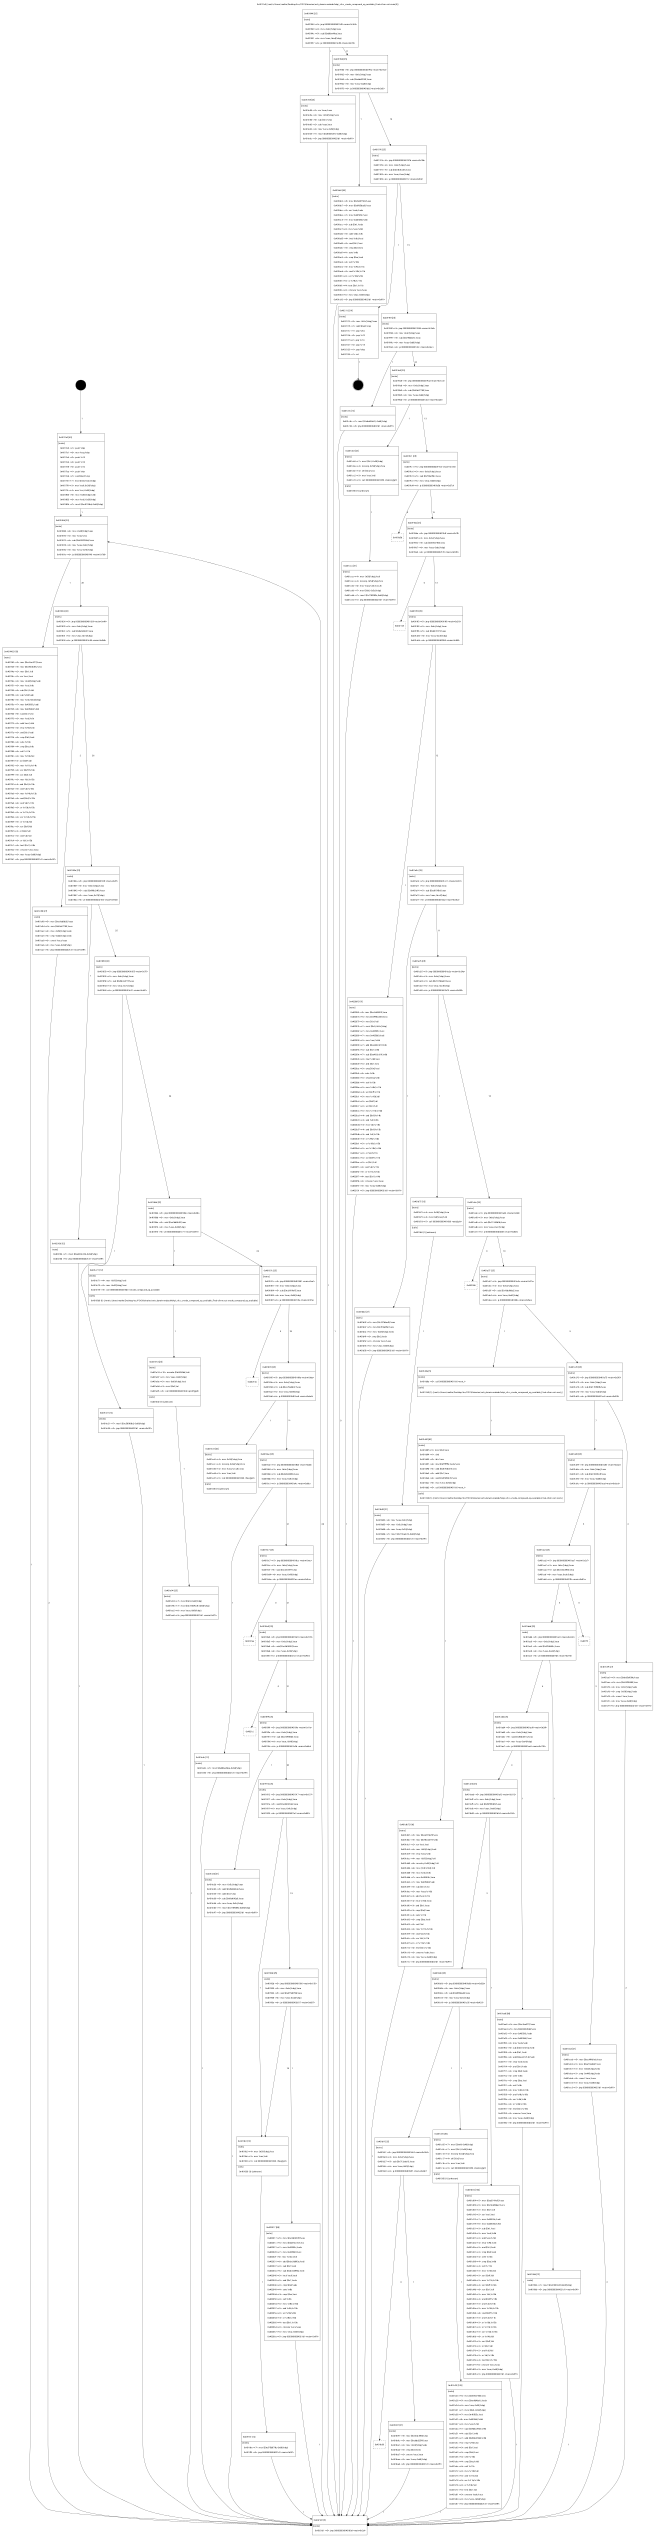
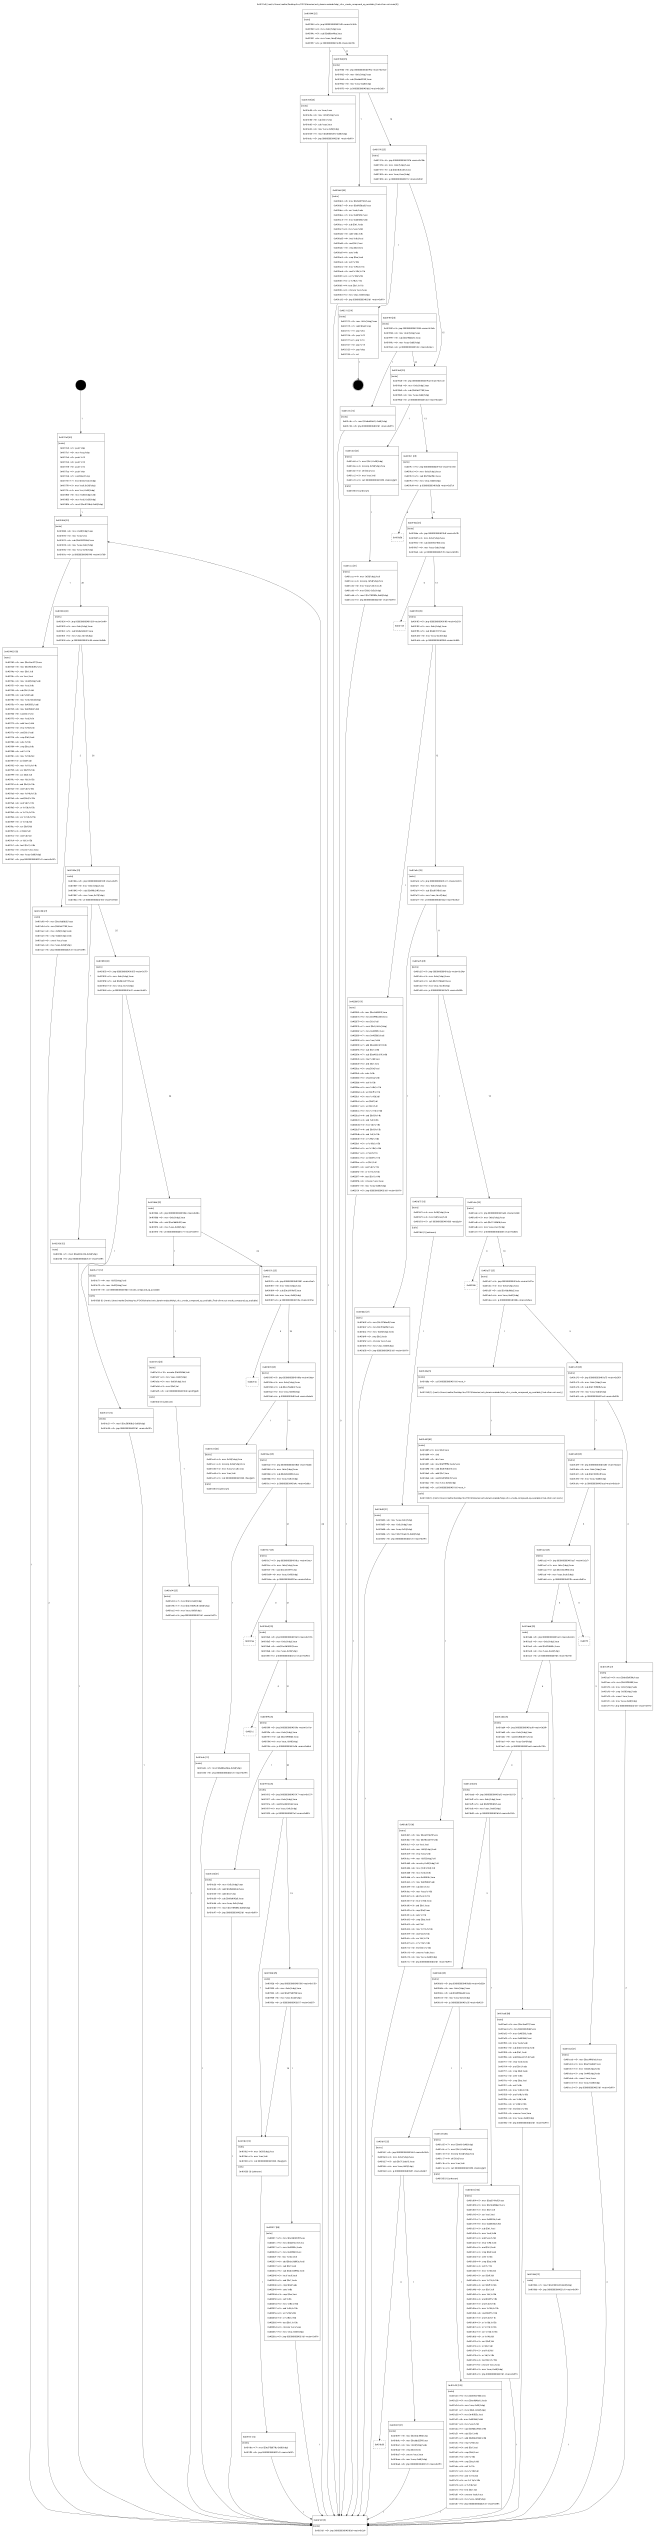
edge "0x401976 [25]" -> "0x40198f [25]": now "0x401976 [25]" -> "0x4019a8 [25]"
